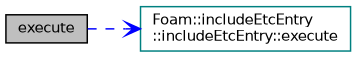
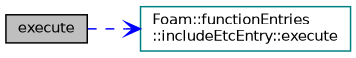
node "Foam::includeEtcEntry ::includeEtcEntry::execute": label "Foam::includeEtcEntry ::includeEtcEntry::execute" -> "Foam::functionEntries ::includeEtcEntry::execute"
